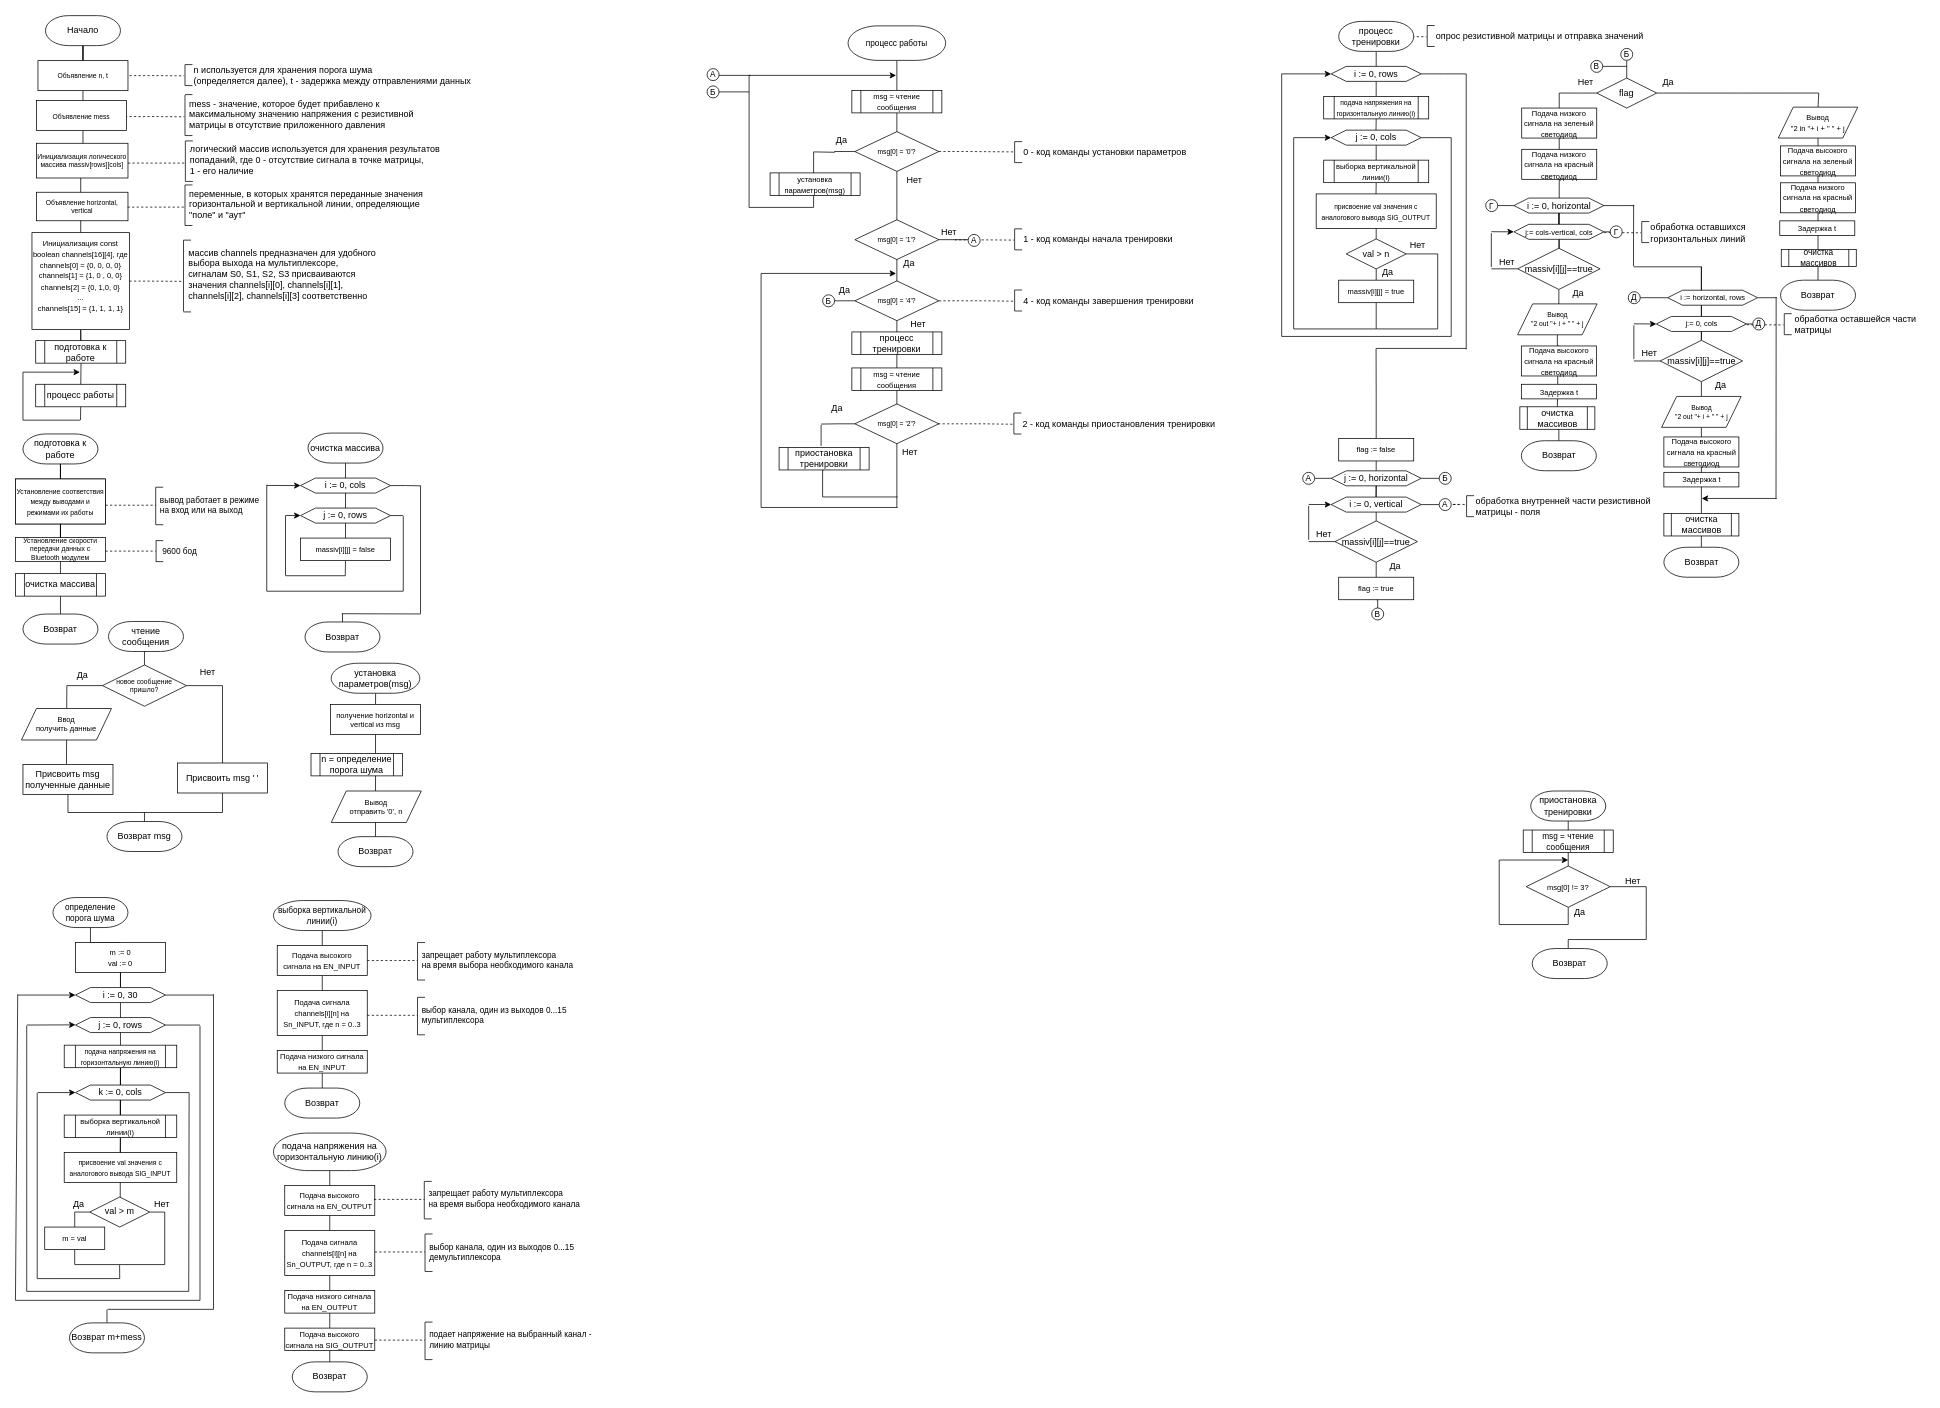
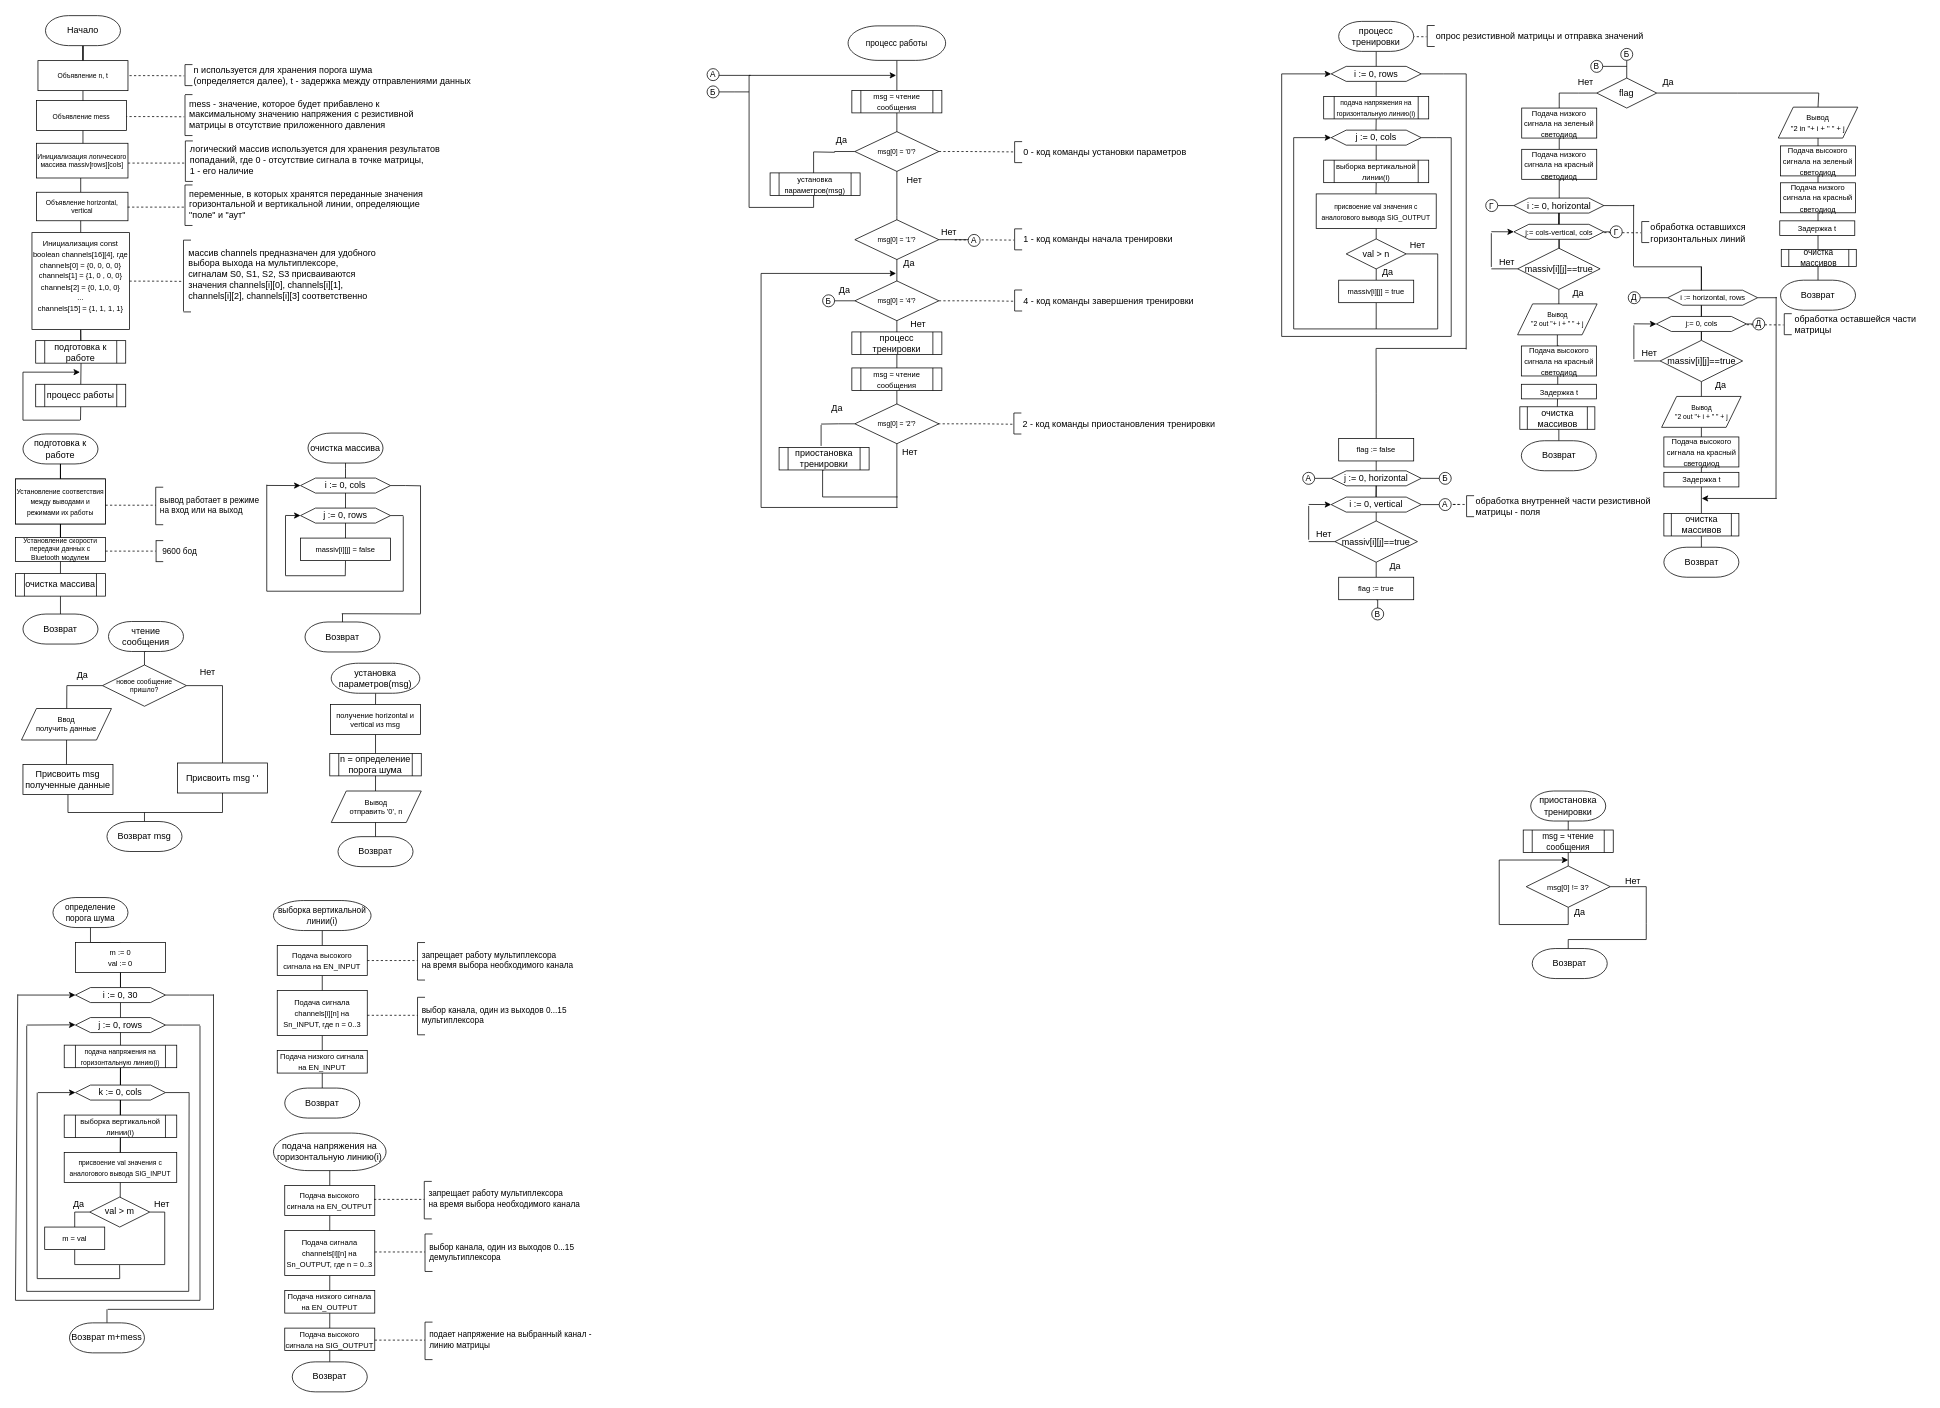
node "n = определение порога шума": moved (357, 764) -> (375, 764)
